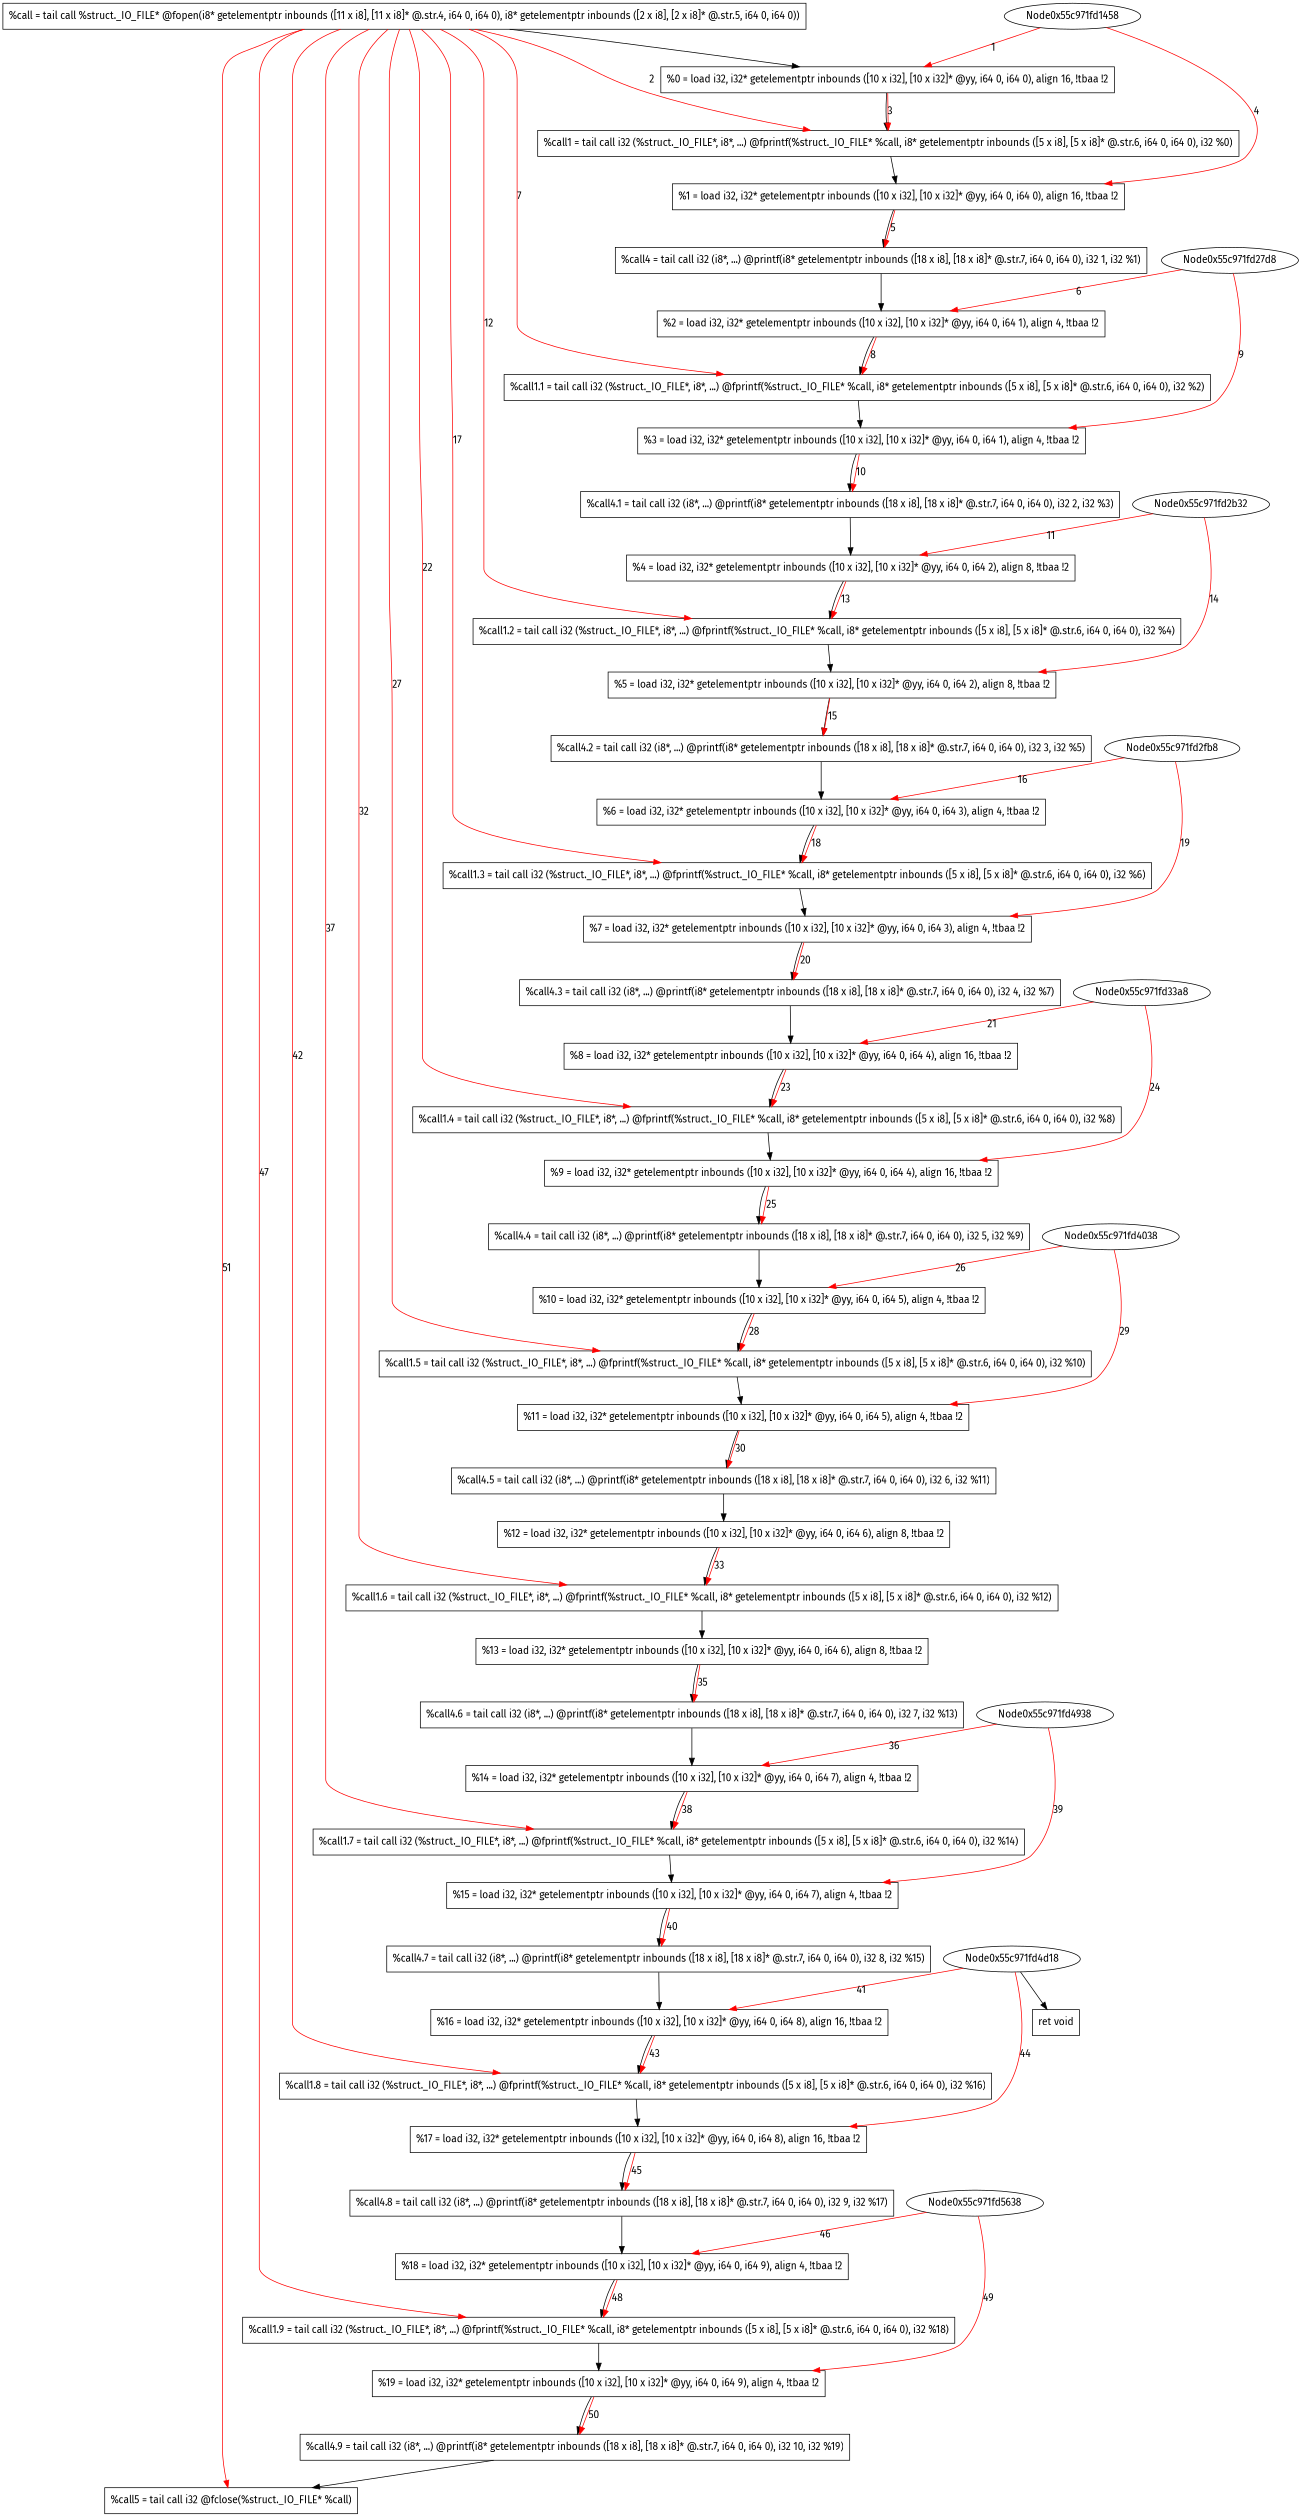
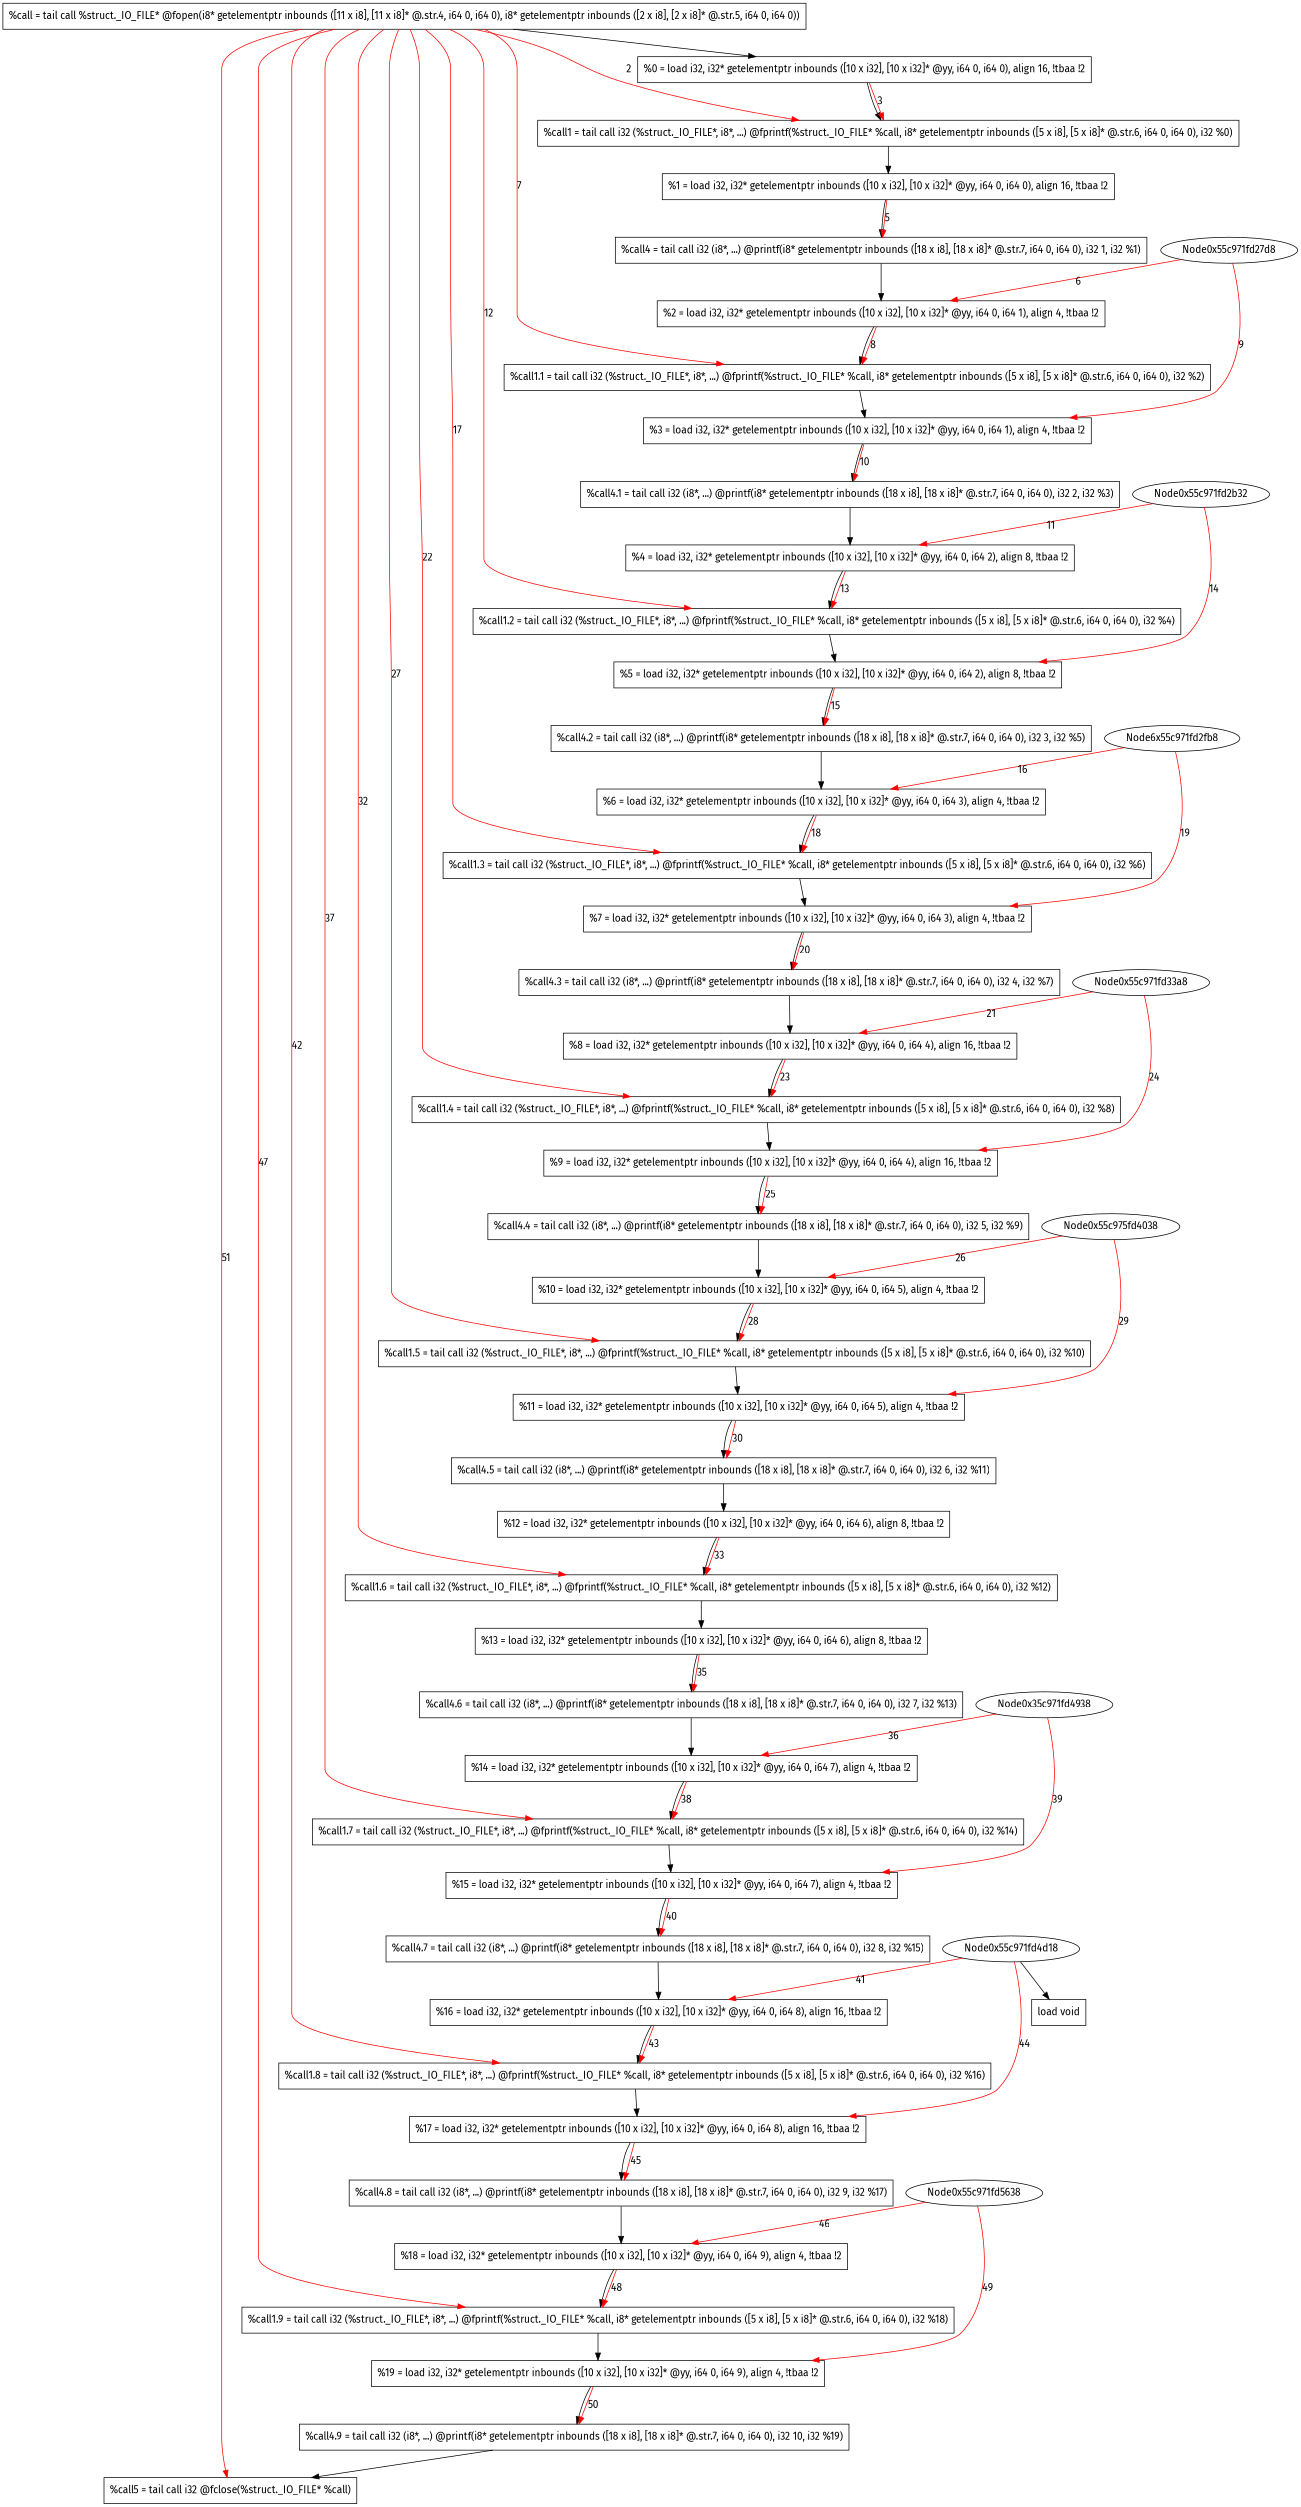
node "Node0x55c971fd1458": removed
node "Node0x55c971fd2fb8": label "Node0x55c971fd2fb8" -> "Node6x55c971fd2fb8"
node "Node0x55c971fd4038": label "Node0x55c971fd4038" -> "Node0x55c975fd4038"
node "Node0x55c971fd4938": label "Node0x55c971fd4938" -> "Node0x35c971fd4938"
node "ret void": label "ret void" -> "load void"
